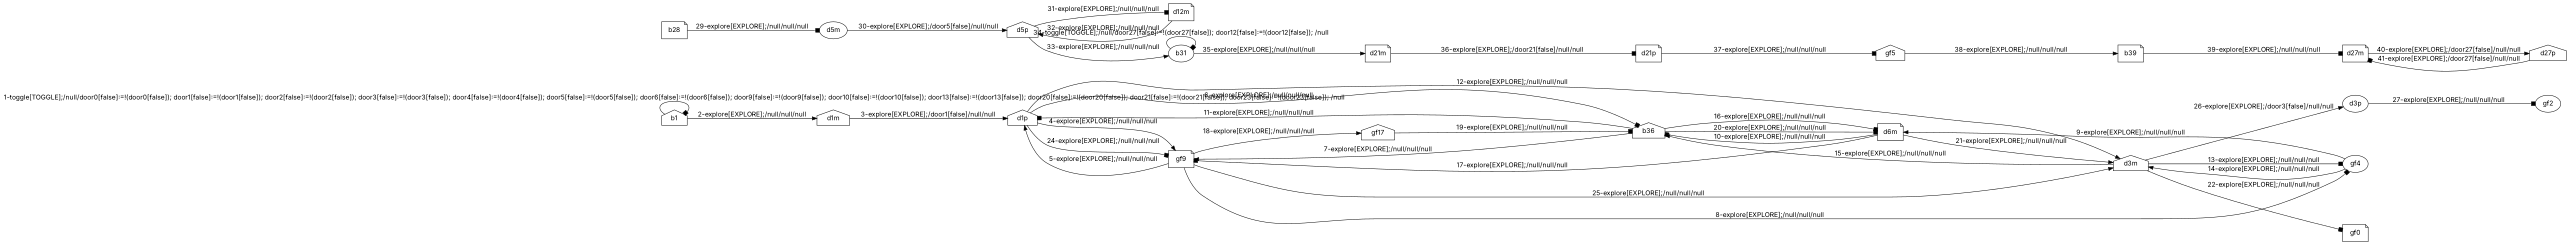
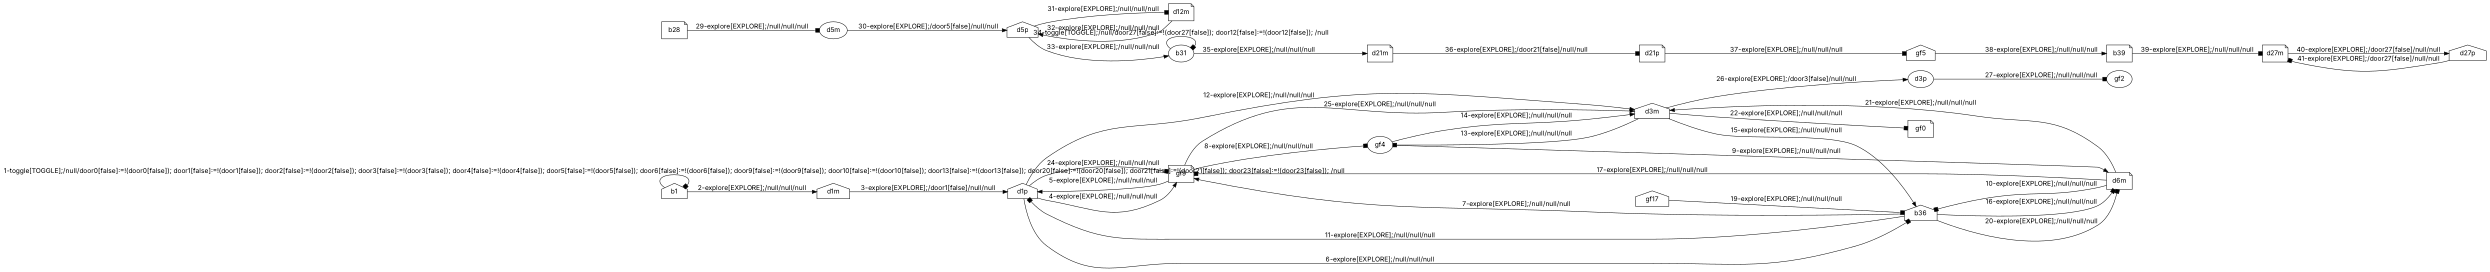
edge "gf9" -> "gf17": removed, label "18-explore[EXPLORE];/null/null/null"
